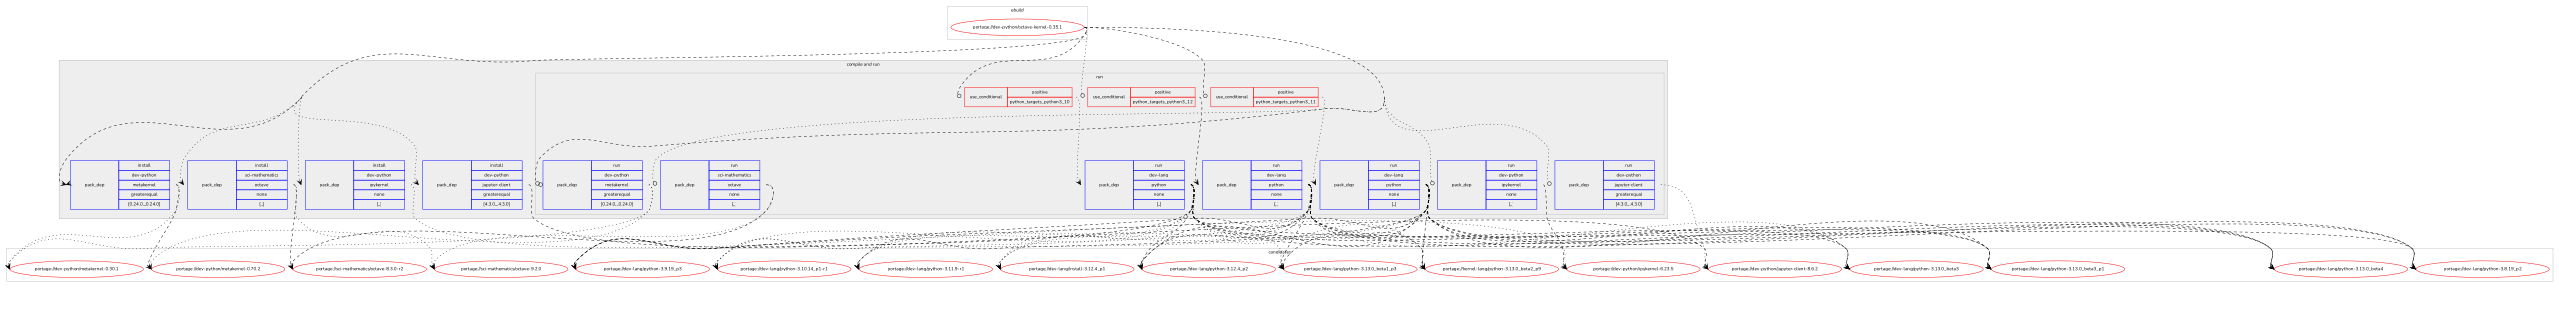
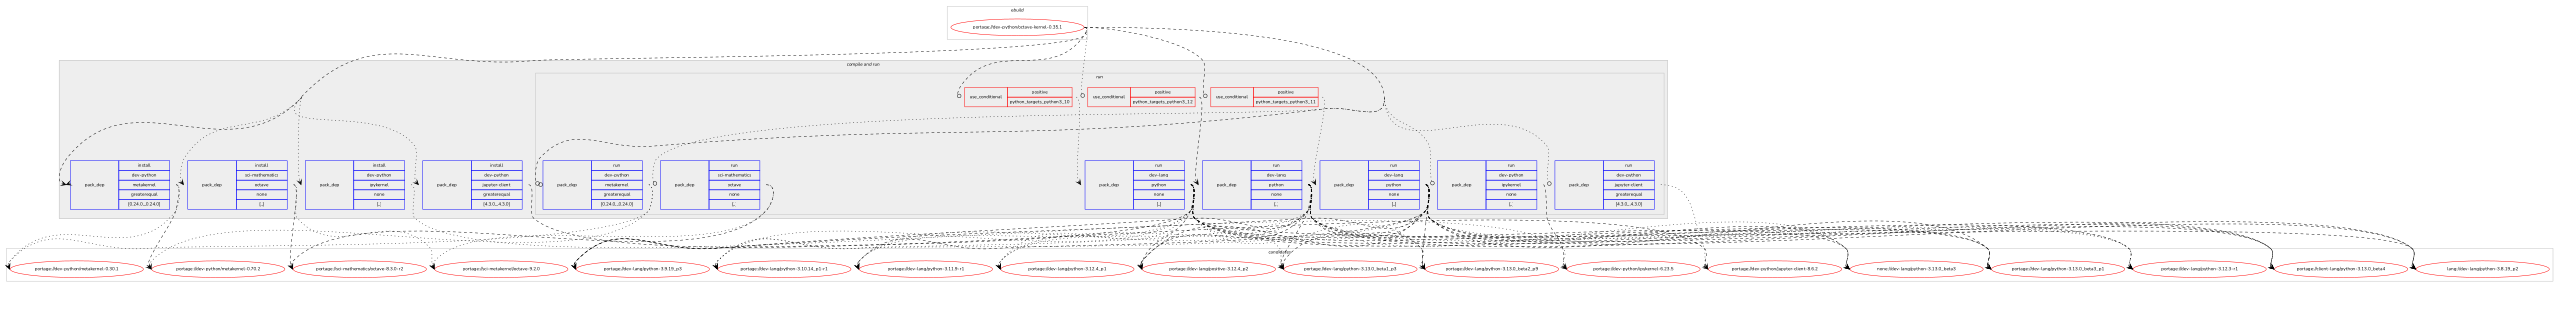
node "portage://sci-mathematics/octave-9.2.0": label "portage://sci-mathematics/octave-9.2.0" -> "portage://sci-metakernel/octave-9.2.0"
node "portage://dev-lang/install-3.12.4_p1": label "portage://dev-lang/install-3.12.4_p1" -> "portage://dev-lang/python-3.12.4_p1"
node "portage://dev-lang/python-3.12.4_p2": label "portage://dev-lang/python-3.12.4_p2" -> "portage://dev-lang/positive-3.12.4_p2"
node "portage://kernel-lang/python-3.13.0_beta2_p9": label "portage://kernel-lang/python-3.13.0_beta2_p9" -> "portage://dev-lang/python-3.13.0_beta2_p9"
node "portage://dev-lang/python-3.13.0_beta3": label "portage://dev-lang/python-3.13.0_beta3" -> "none://dev-lang/python-3.13.0_beta3"
node "portage://dev-lang/python-3.12.3-r1": added
node "portage://dev-lang/python-3.13.0_beta4": label "portage://dev-lang/python-3.13.0_beta4" -> "portage://client-lang/python-3.13.0_beta4"
node "portage://dev-lang/python-3.8.19_p2": label "portage://dev-lang/python-3.8.19_p2" -> "lang://dev-lang/python-3.8.19_p2"
